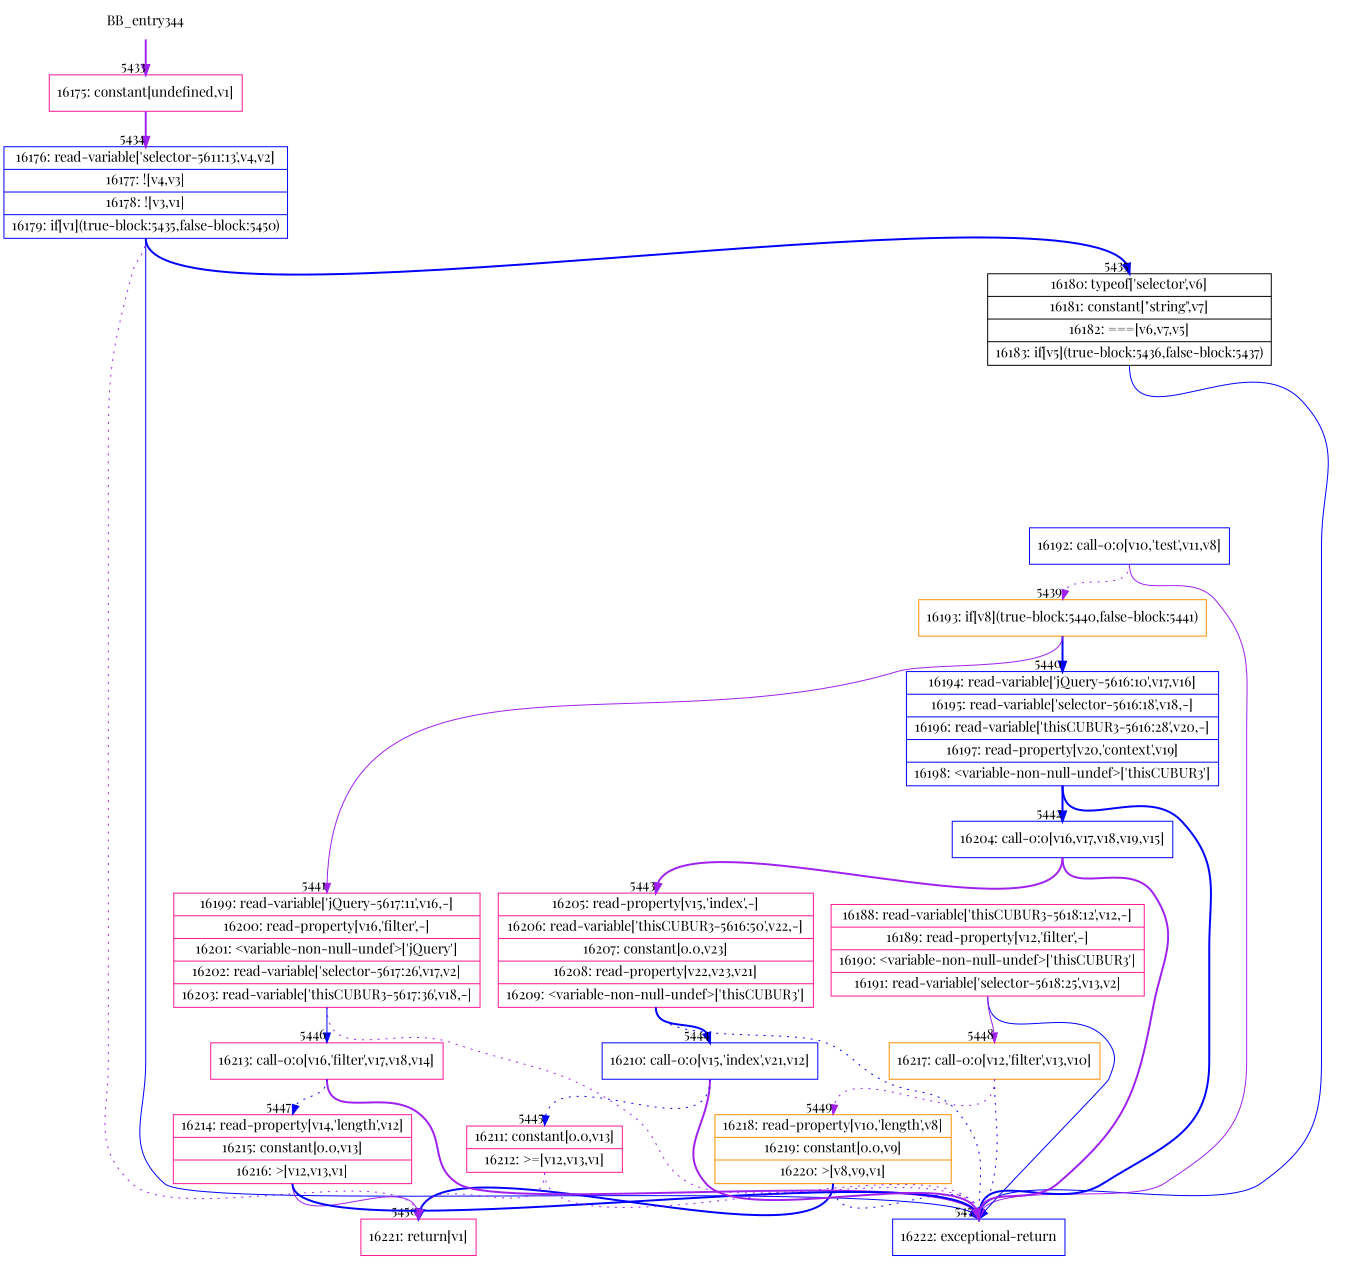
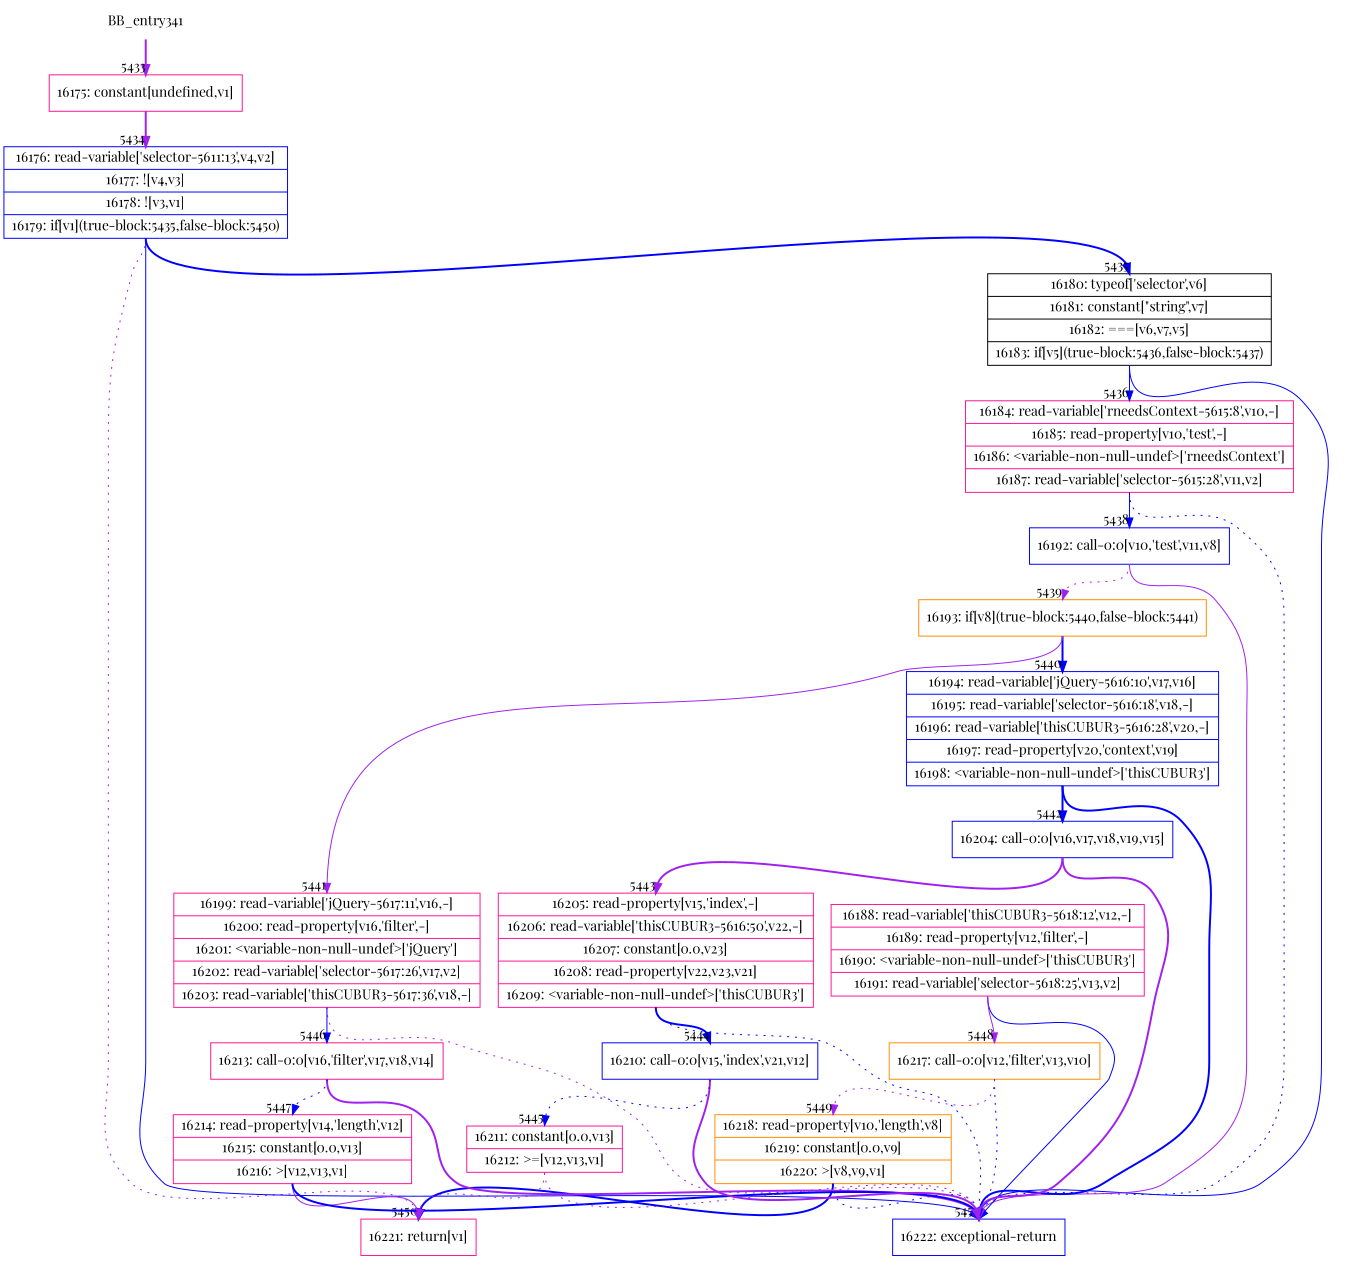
node "BB_entry344": label "BB_entry344" -> "BB_entry341"
node "16184: read-variable['rneedsContext-5615:8',v10,-]": added
